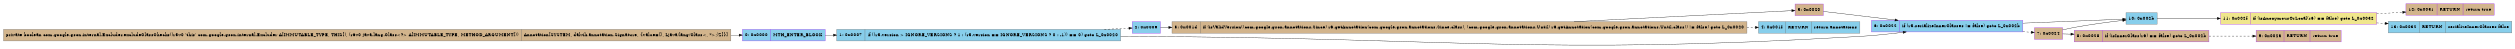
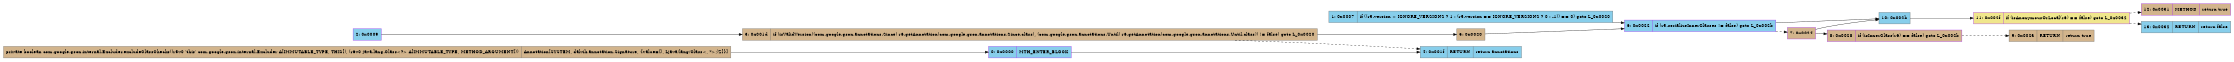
node "12: 0x0031": text "RETURN" -> "METHOD"
node "5: 0x0020": color purple -> gray40
node "13: 0x0032": text "serializeInnerClasses false" -> "return false"
edge "1: 0x0007" -> "2: 0x0009": removed
edge "0: 0x0000" -> "1: 0x0007": now "0: 0x0000" -> "4: 0x001f"
node "9: 0x002a": color purple -> gray40
